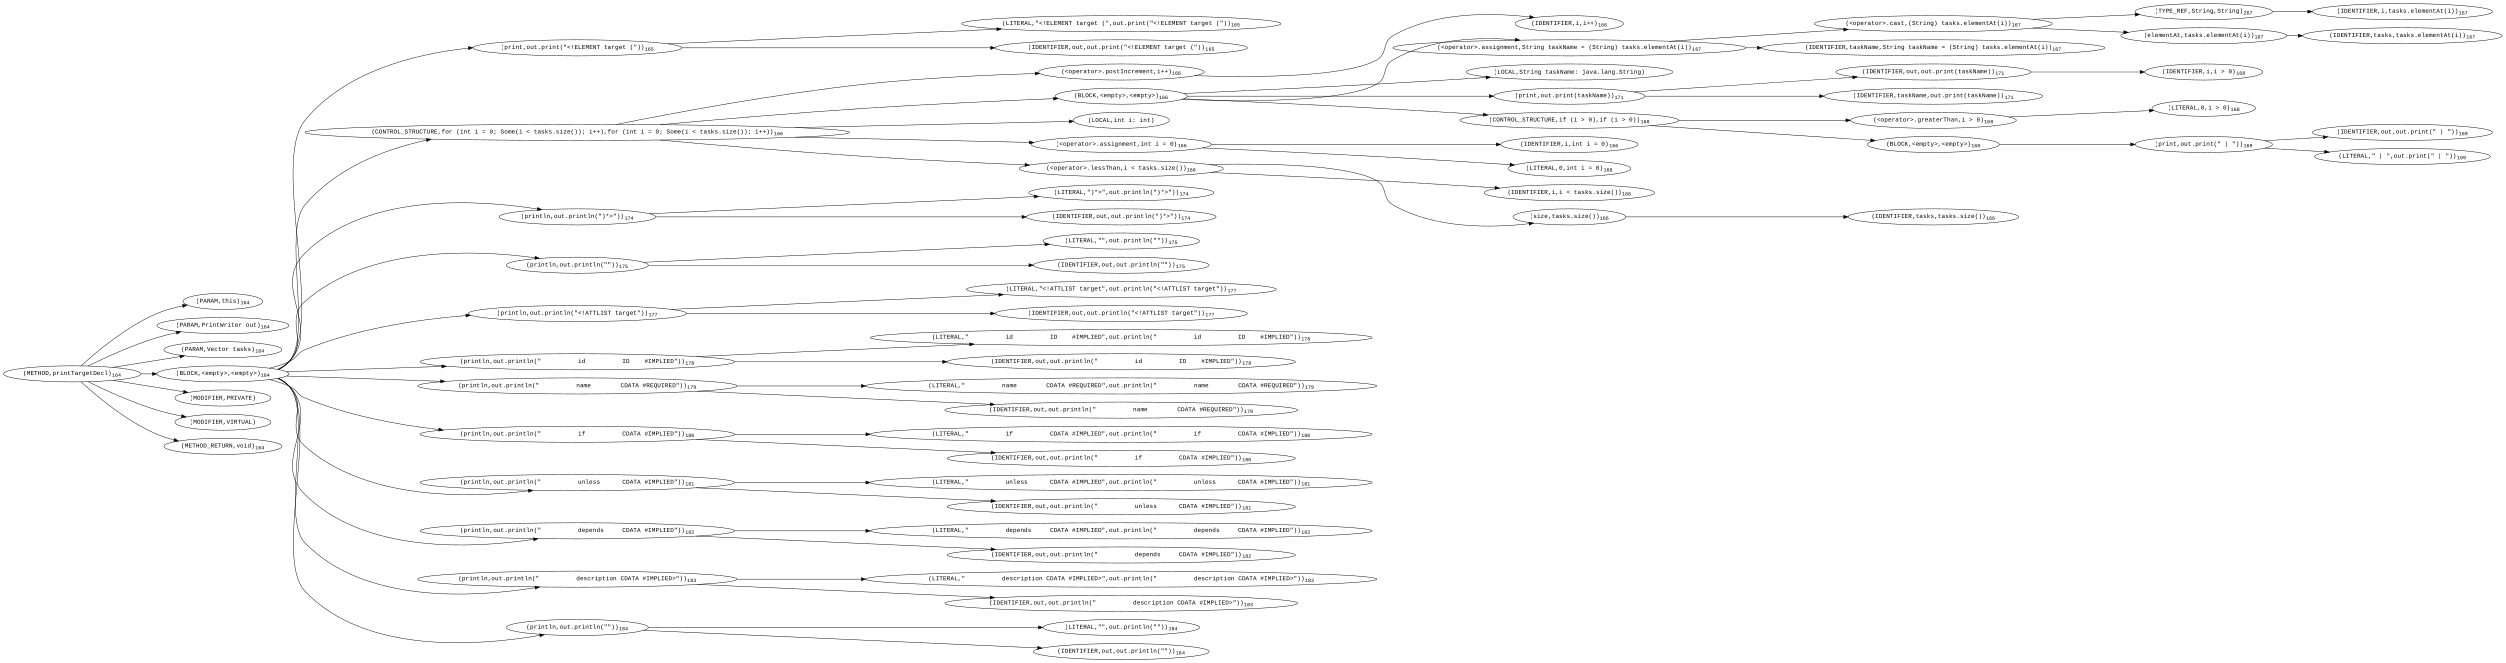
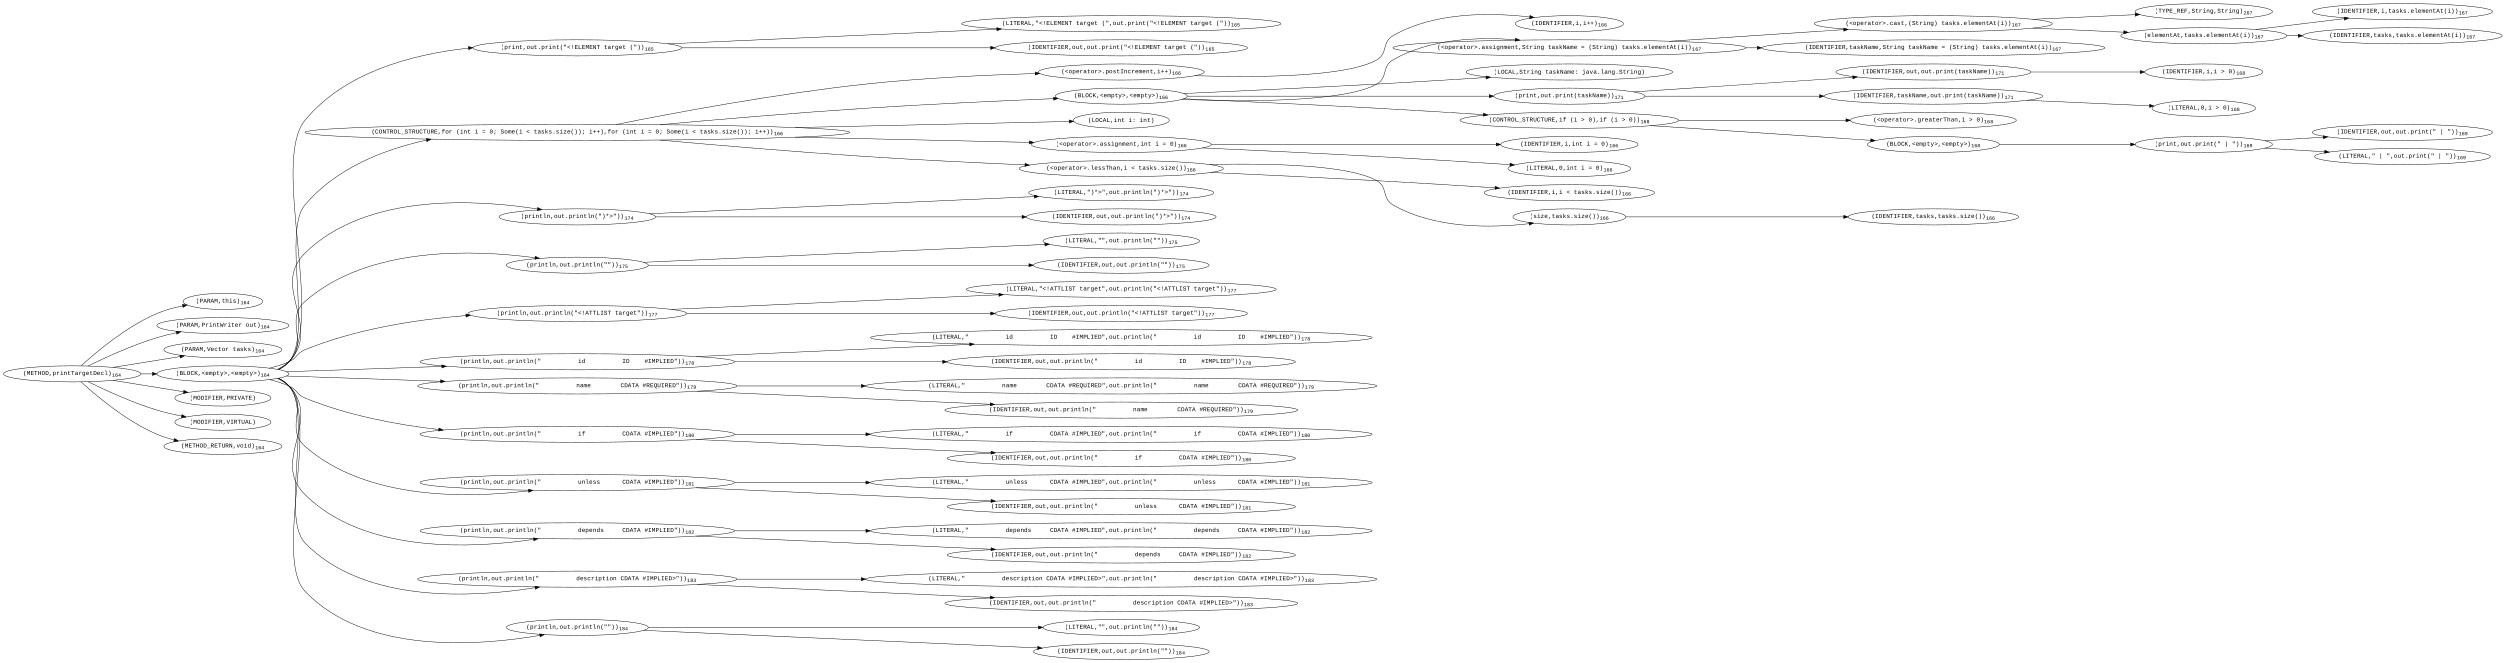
edge "(TYPE_REF,String,String)" -> "(IDENTIFIER,i,tasks.elementAt(i))": now "(elementAt,tasks.elementAt(i))" -> "(IDENTIFIER,i,tasks.elementAt(i))"
edge "(<operator>.greaterThan,i > 0)" -> "(LITERAL,0,i > 0)": now "(IDENTIFIER,taskName,out.print(taskName))" -> "(LITERAL,0,i > 0)"
